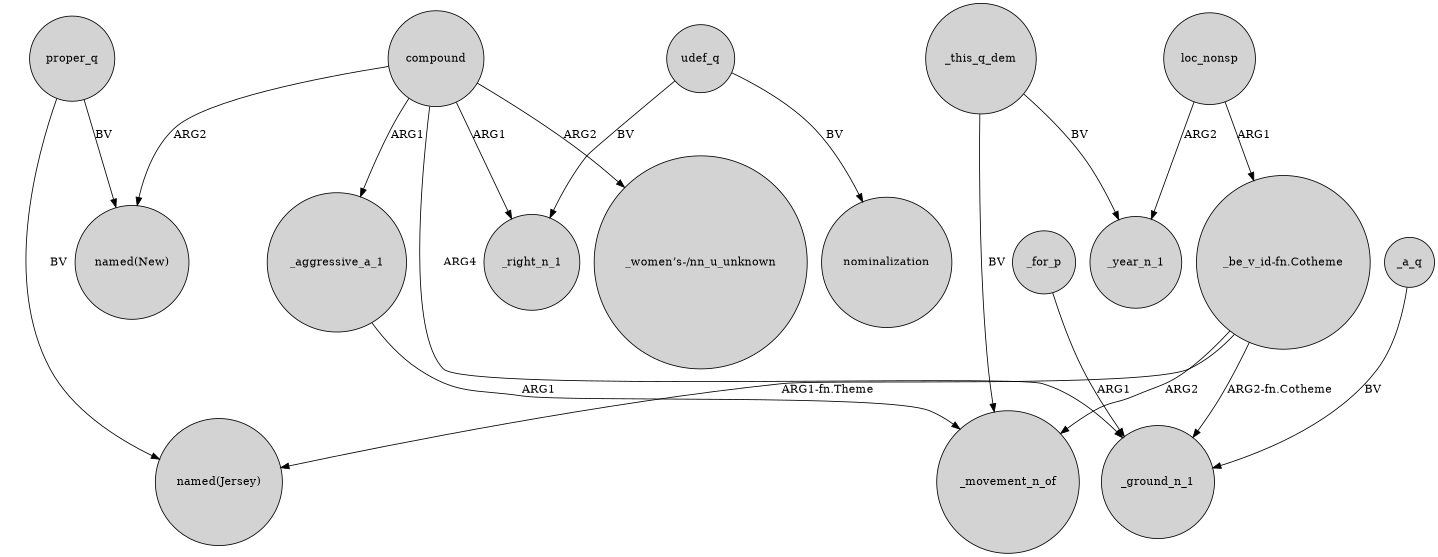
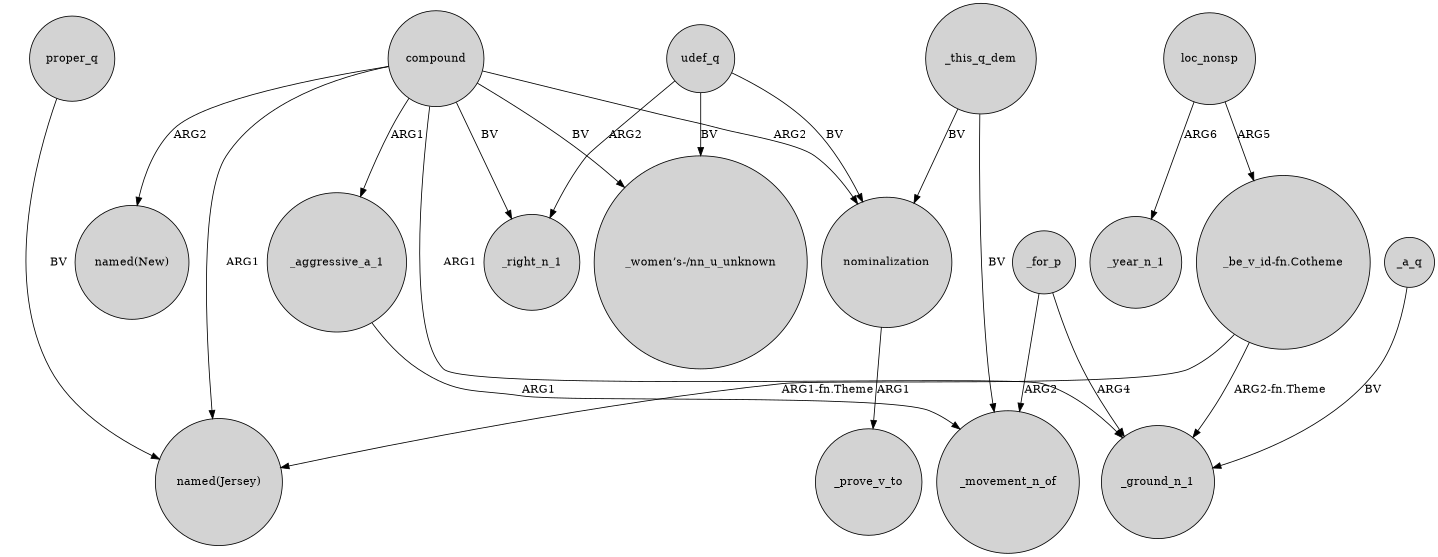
edge "udef_q" -> "_women’s-/nn_u_unknown": added, label "BV"
edge "compound" -> "nominalization": added, label "ARG2"
edge "compound" -> "_right_n_1": label "ARG1" -> "BV"
edge "compound" -> "_women’s-/nn_u_unknown": label "ARG2" -> "BV"
edge "udef_q" -> "_right_n_1": label "BV" -> "ARG2"
edge "loc_nonsp" -> "_year_n_1": label "ARG2" -> "ARG6"
edge "loc_nonsp" -> "_be_v_id-fn.Cotheme": label "ARG1" -> "ARG5"
edge "_this_q_dem" -> "_year_n_1": now "_this_q_dem" -> "nominalization"
edge "proper_q" -> "named(New)": removed, label "BV"
edge "compound" -> "named(Jersey)": added, label "ARG1"
edge "compound" -> "_ground_n_1": label "ARG4" -> "ARG1"
edge "_be_v_id-fn.Cotheme" -> "_movement_n_of": now "_for_p" -> "_movement_n_of"
edge "_for_p" -> "_ground_n_1": label "ARG1" -> "ARG4"
edge "_be_v_id-fn.Cotheme" -> "_ground_n_1": label "ARG2-fn.Cotheme" -> "ARG2-fn.Theme"
node "_prove_v_to": added
